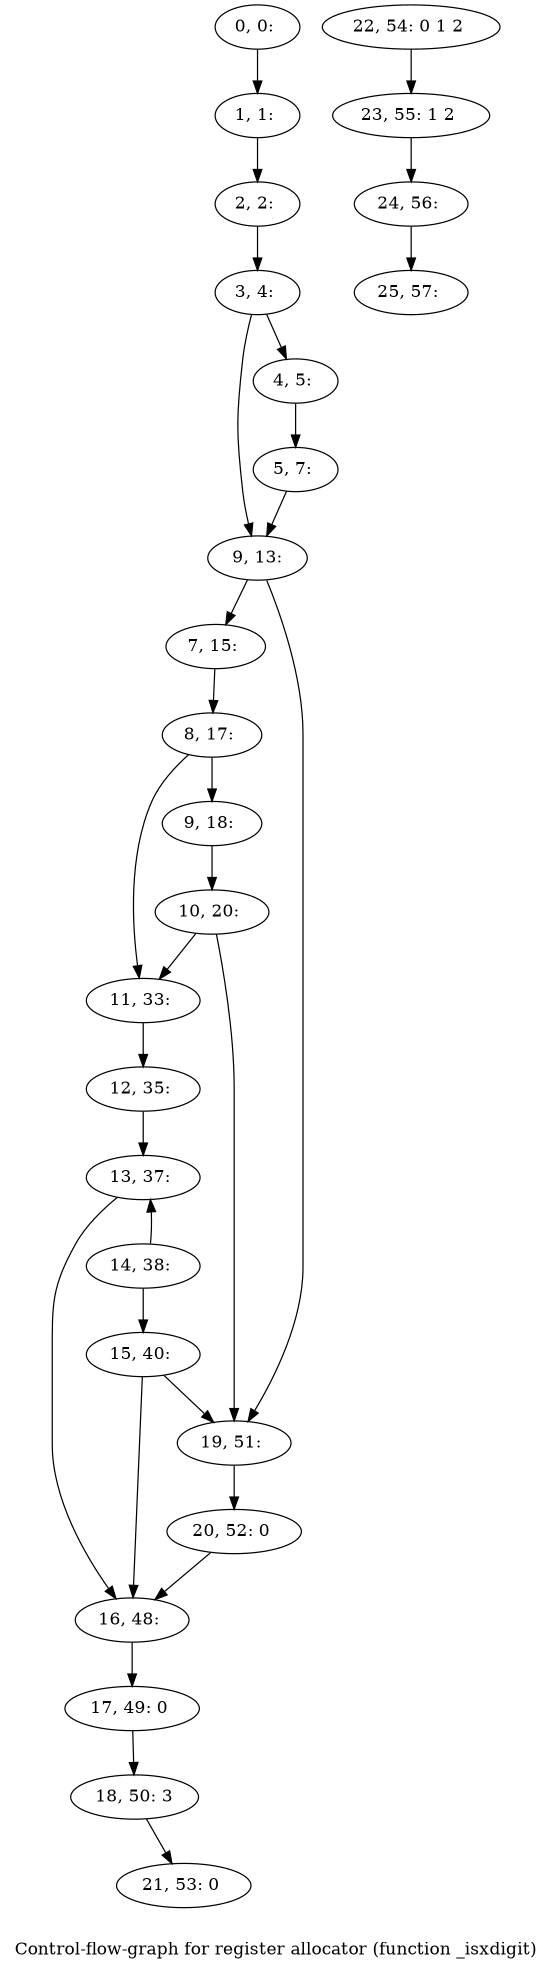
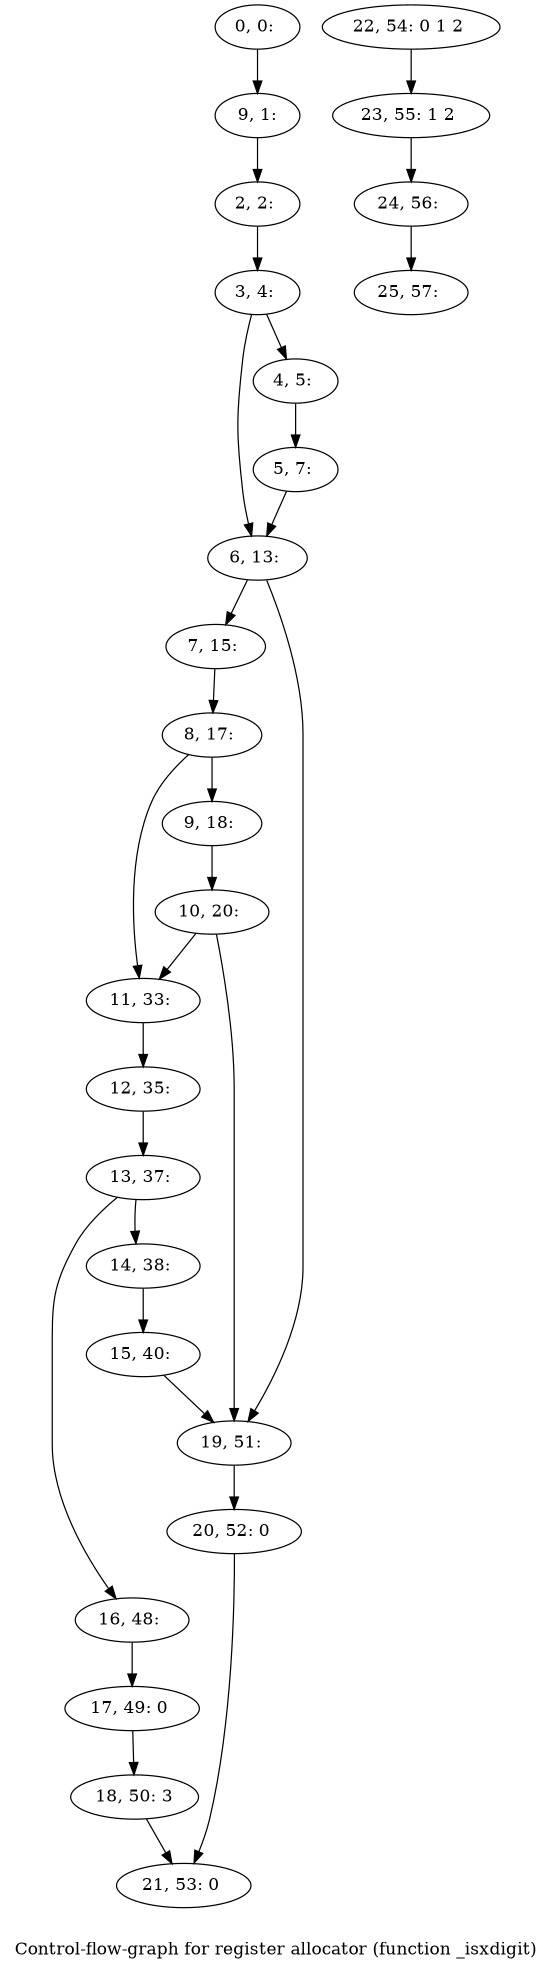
node "1, 1:": label "1, 1:" -> "9, 1:"
node "9, 13:": label "9, 13:" -> "6, 13:"
edge "14, 38:" -> "13, 37:": reversed
edge "15, 40:" -> "16, 48:": removed
edge "20, 52: 0" -> "16, 48:": now "20, 52: 0" -> "21, 53: 0"
